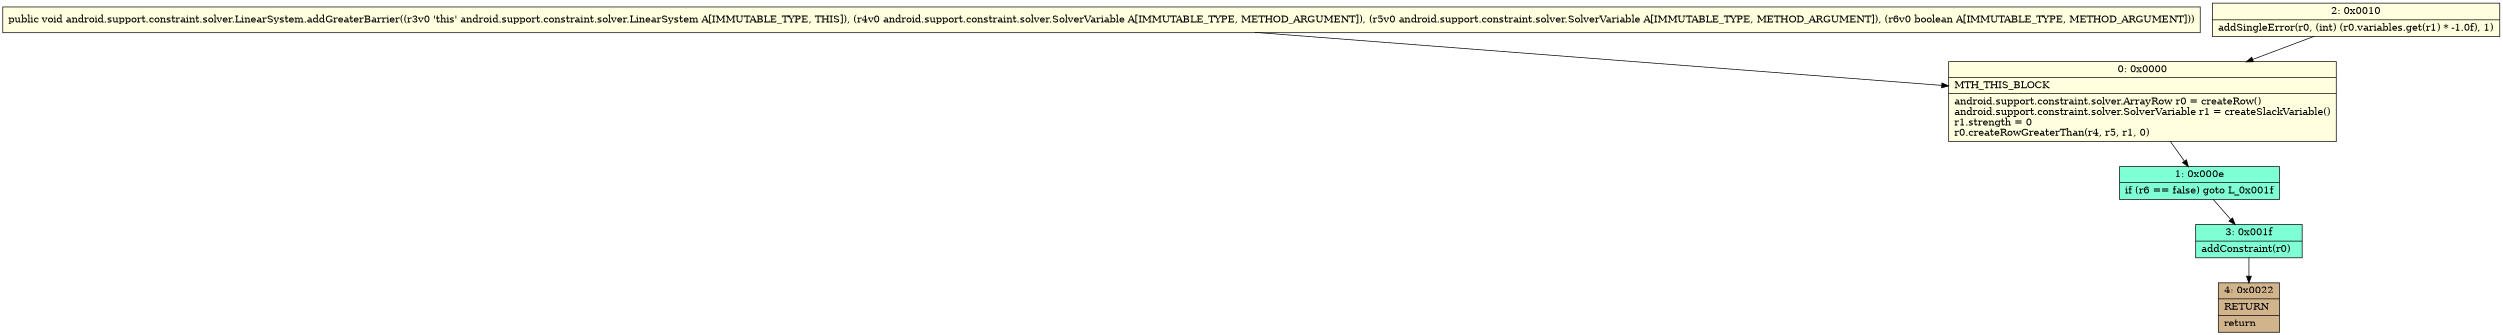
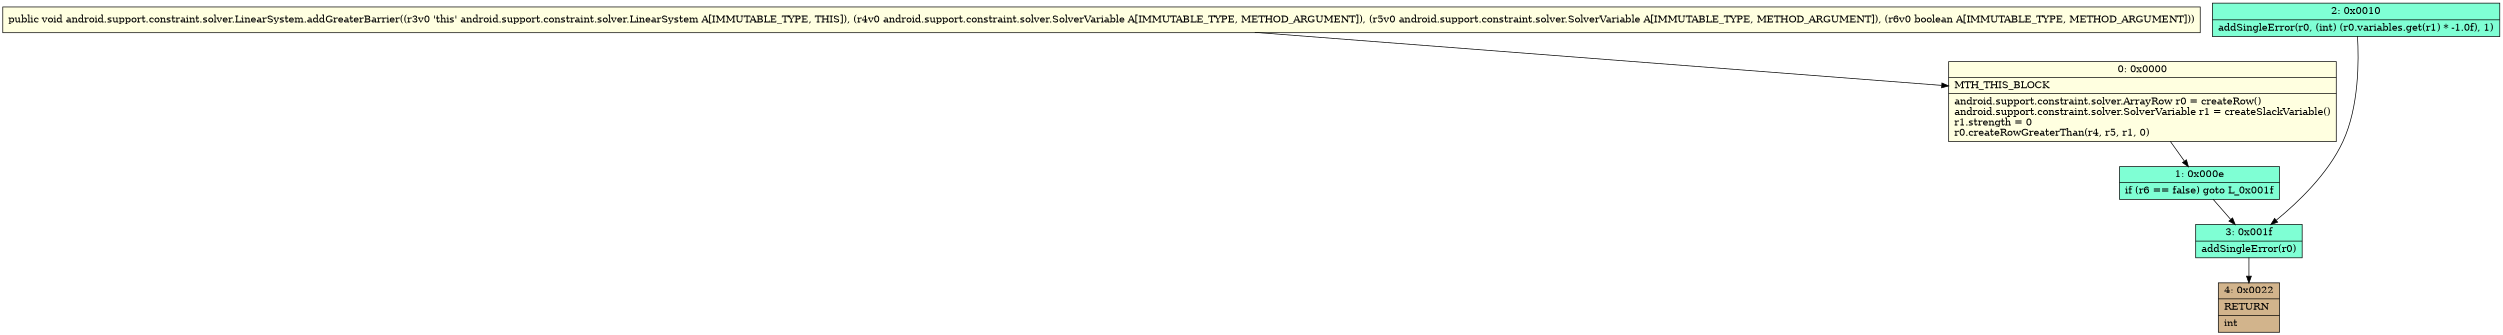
node "2: 0x0010": fillcolor lightyellow -> aquamarine
edge "2: 0x0010" -> "0: 0x0000": now "2: 0x0010" -> "3: 0x001f"
node "3: 0x001f": text "addConstraint(r0)" -> "addSingleError(r0)"
node "4: 0x0022": text "return" -> "int"
